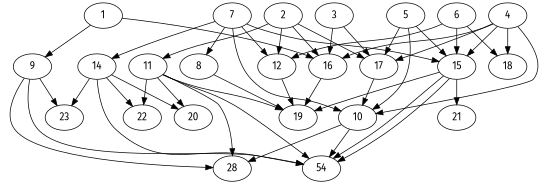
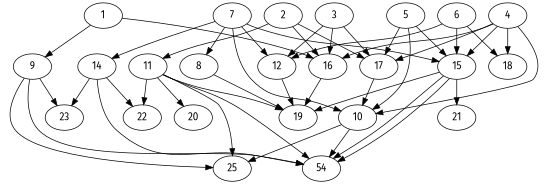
edge "2" -> "12": now "3" -> "12"
edge "14" -> "20": removed
node "28": label "28" -> "25"
